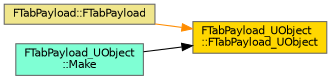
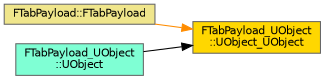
node "FTabPayload_UObject ::FTabPayload_UObject": label "FTabPayload_UObject ::FTabPayload_UObject" -> "FTabPayload_UObject ::UObject_UObject"
node "FTabPayload_UObject ::Make": label "FTabPayload_UObject ::Make" -> "FTabPayload_UObject ::UObject"
